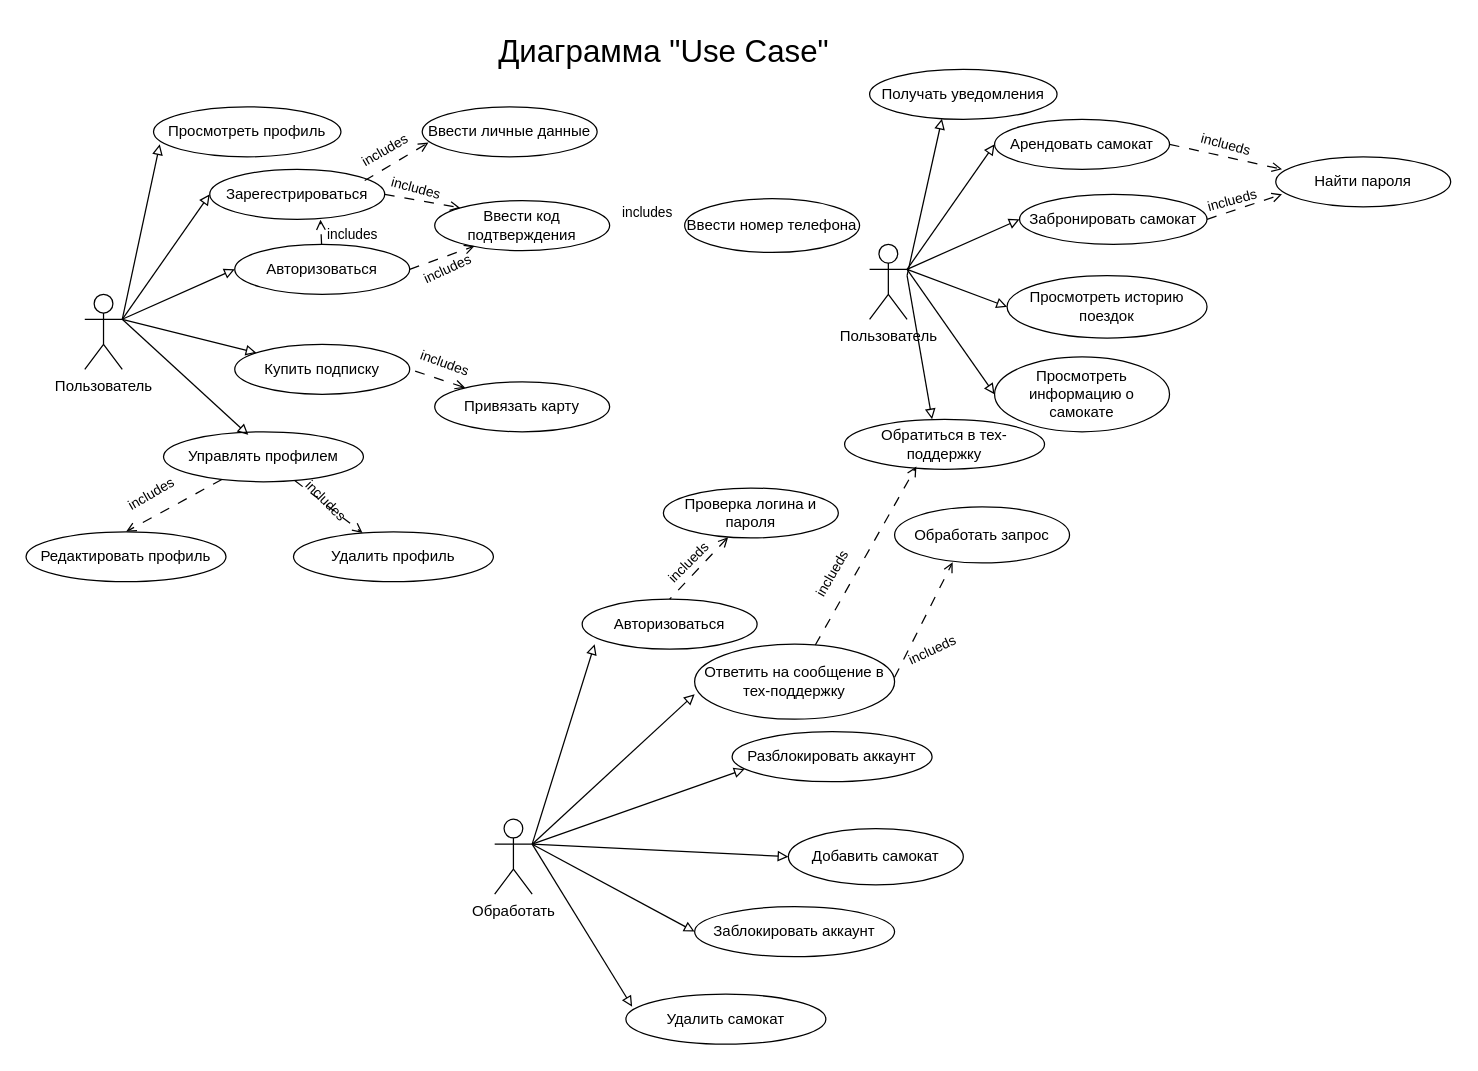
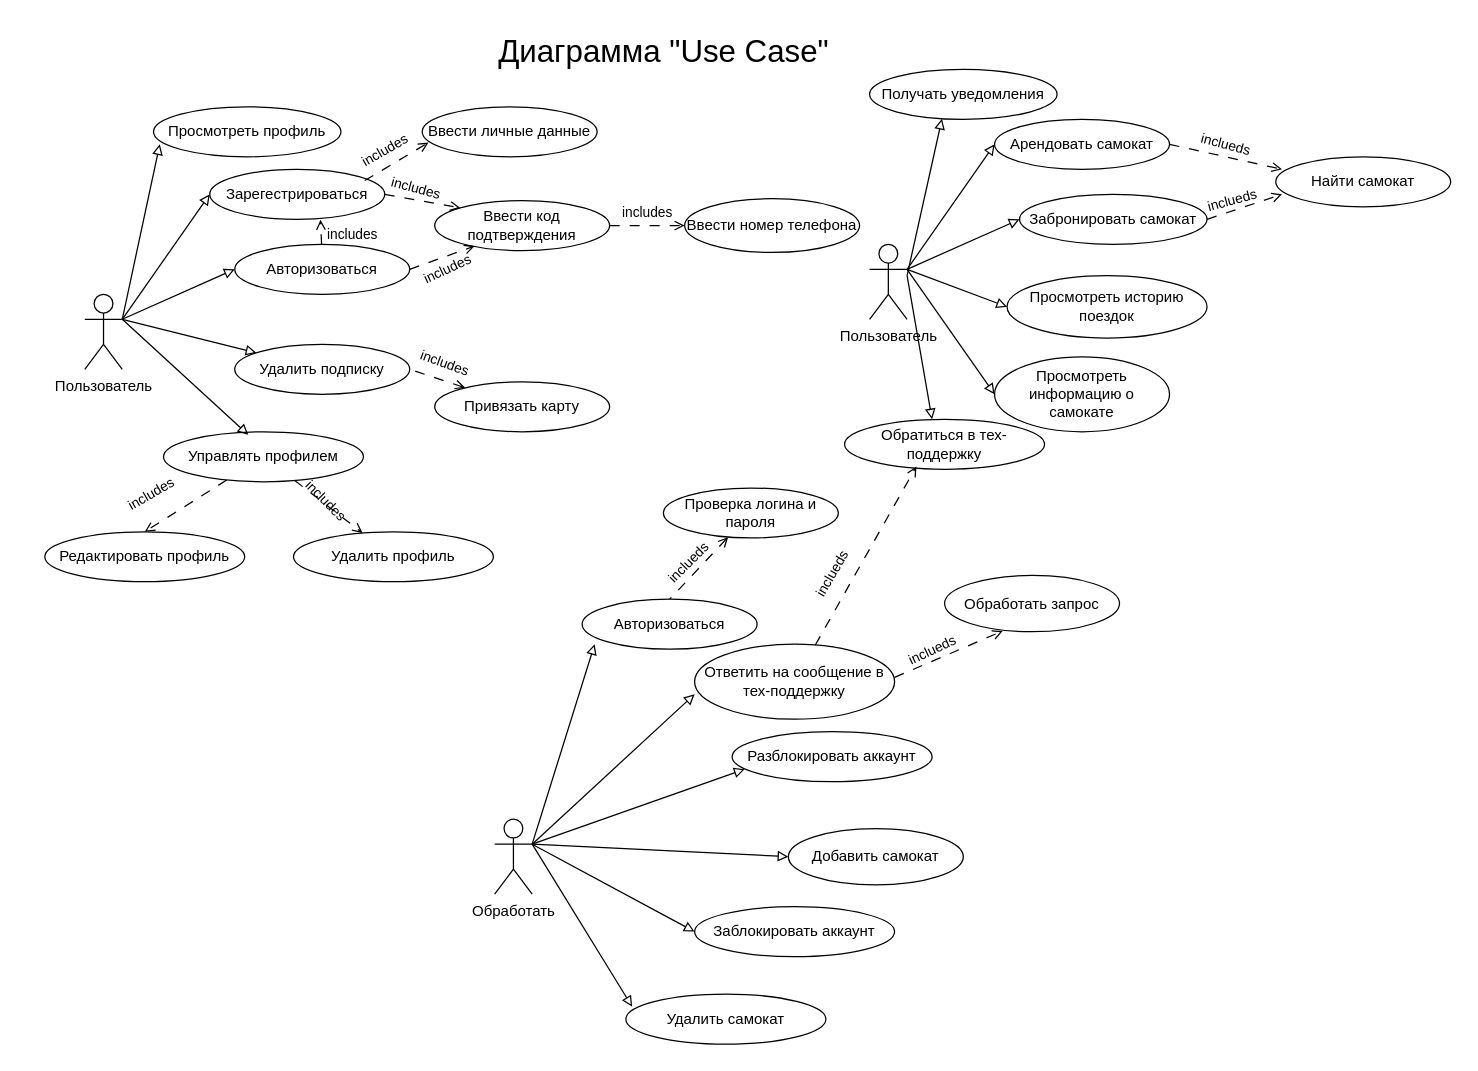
node "Найти пароля": label "Найти пароля" -> "Найти самокат"
edge "Ввести код подтверждения" -> "Ввести номер телефона": added
node "Купить подписку": label "Купить подписку" -> "Удалить подписку"
node "Обработать запрос": moved (982, 535) -> (1032, 604)
node "Редактировать профиль": moved (126, 557) -> (144, 557)
